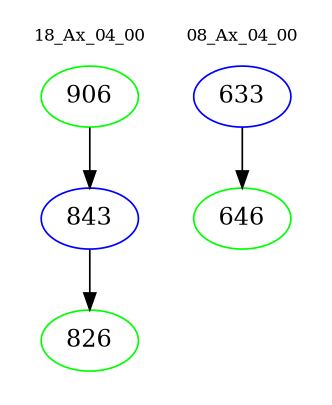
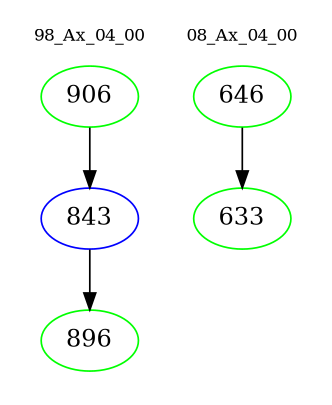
cluster "18_Ax_04_00": label "18_Ax_04_00" -> "98_Ax_04_00"
node "633": color blue -> green
edge "633" -> "646": reversed
node "826": label "826" -> "896"
